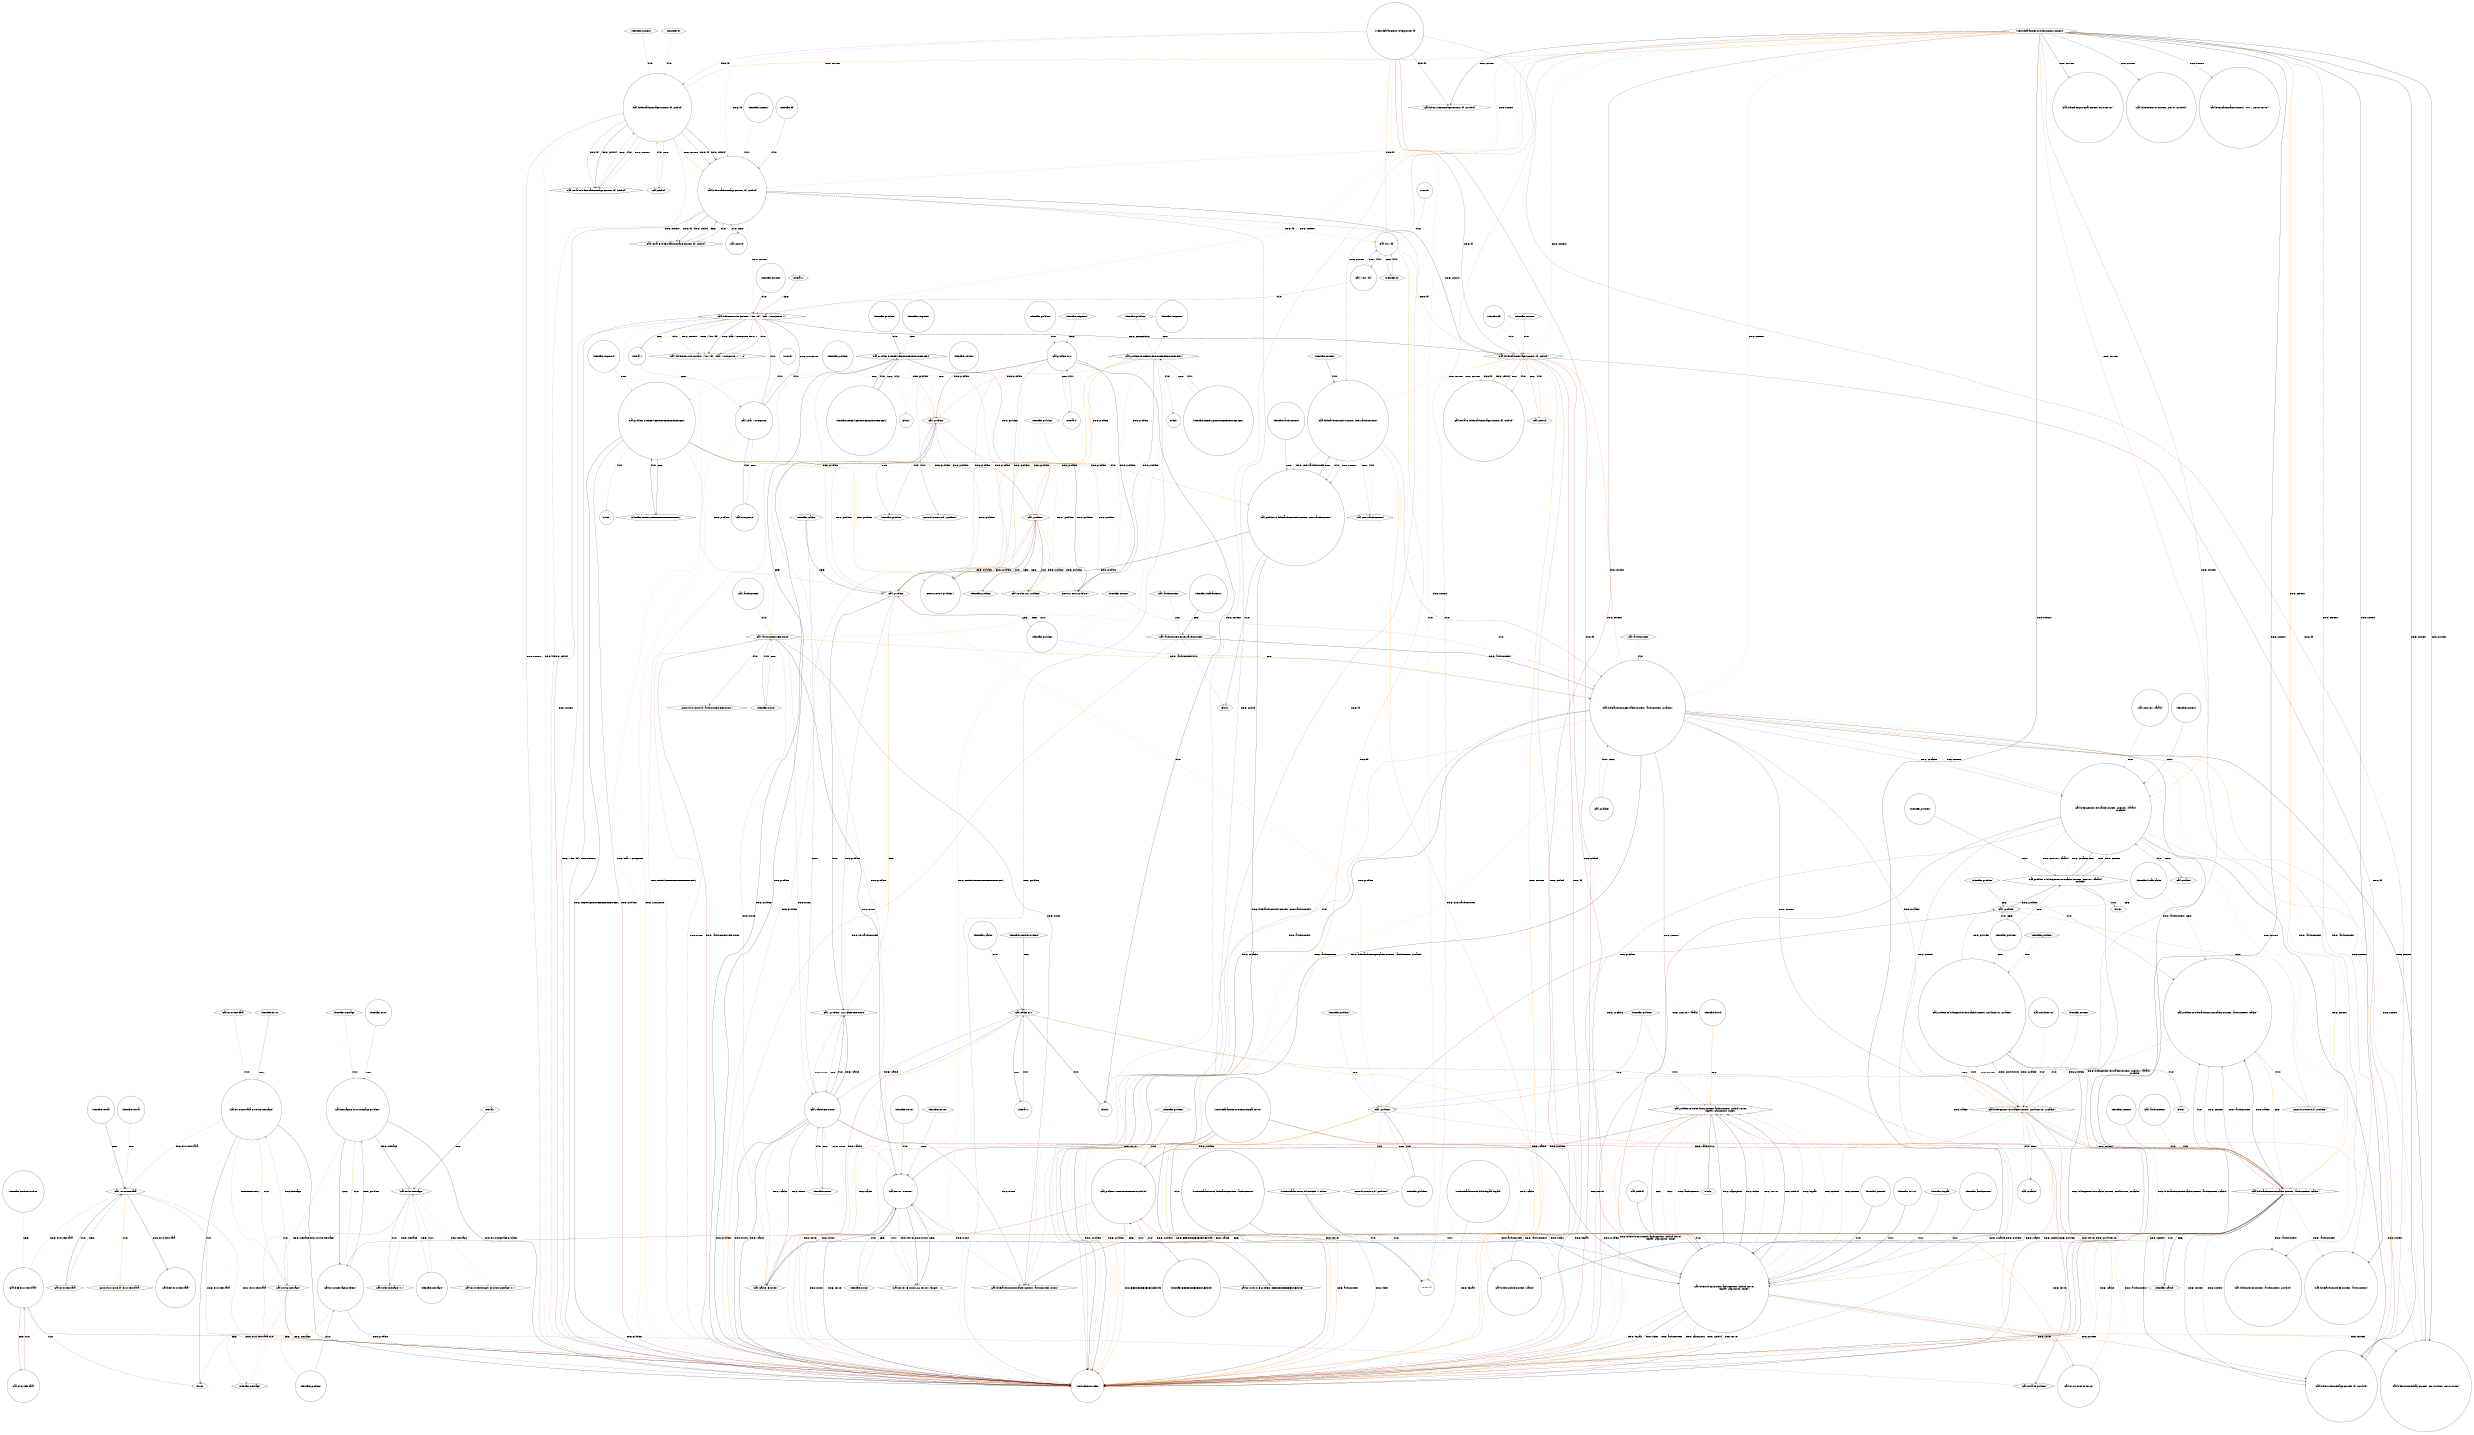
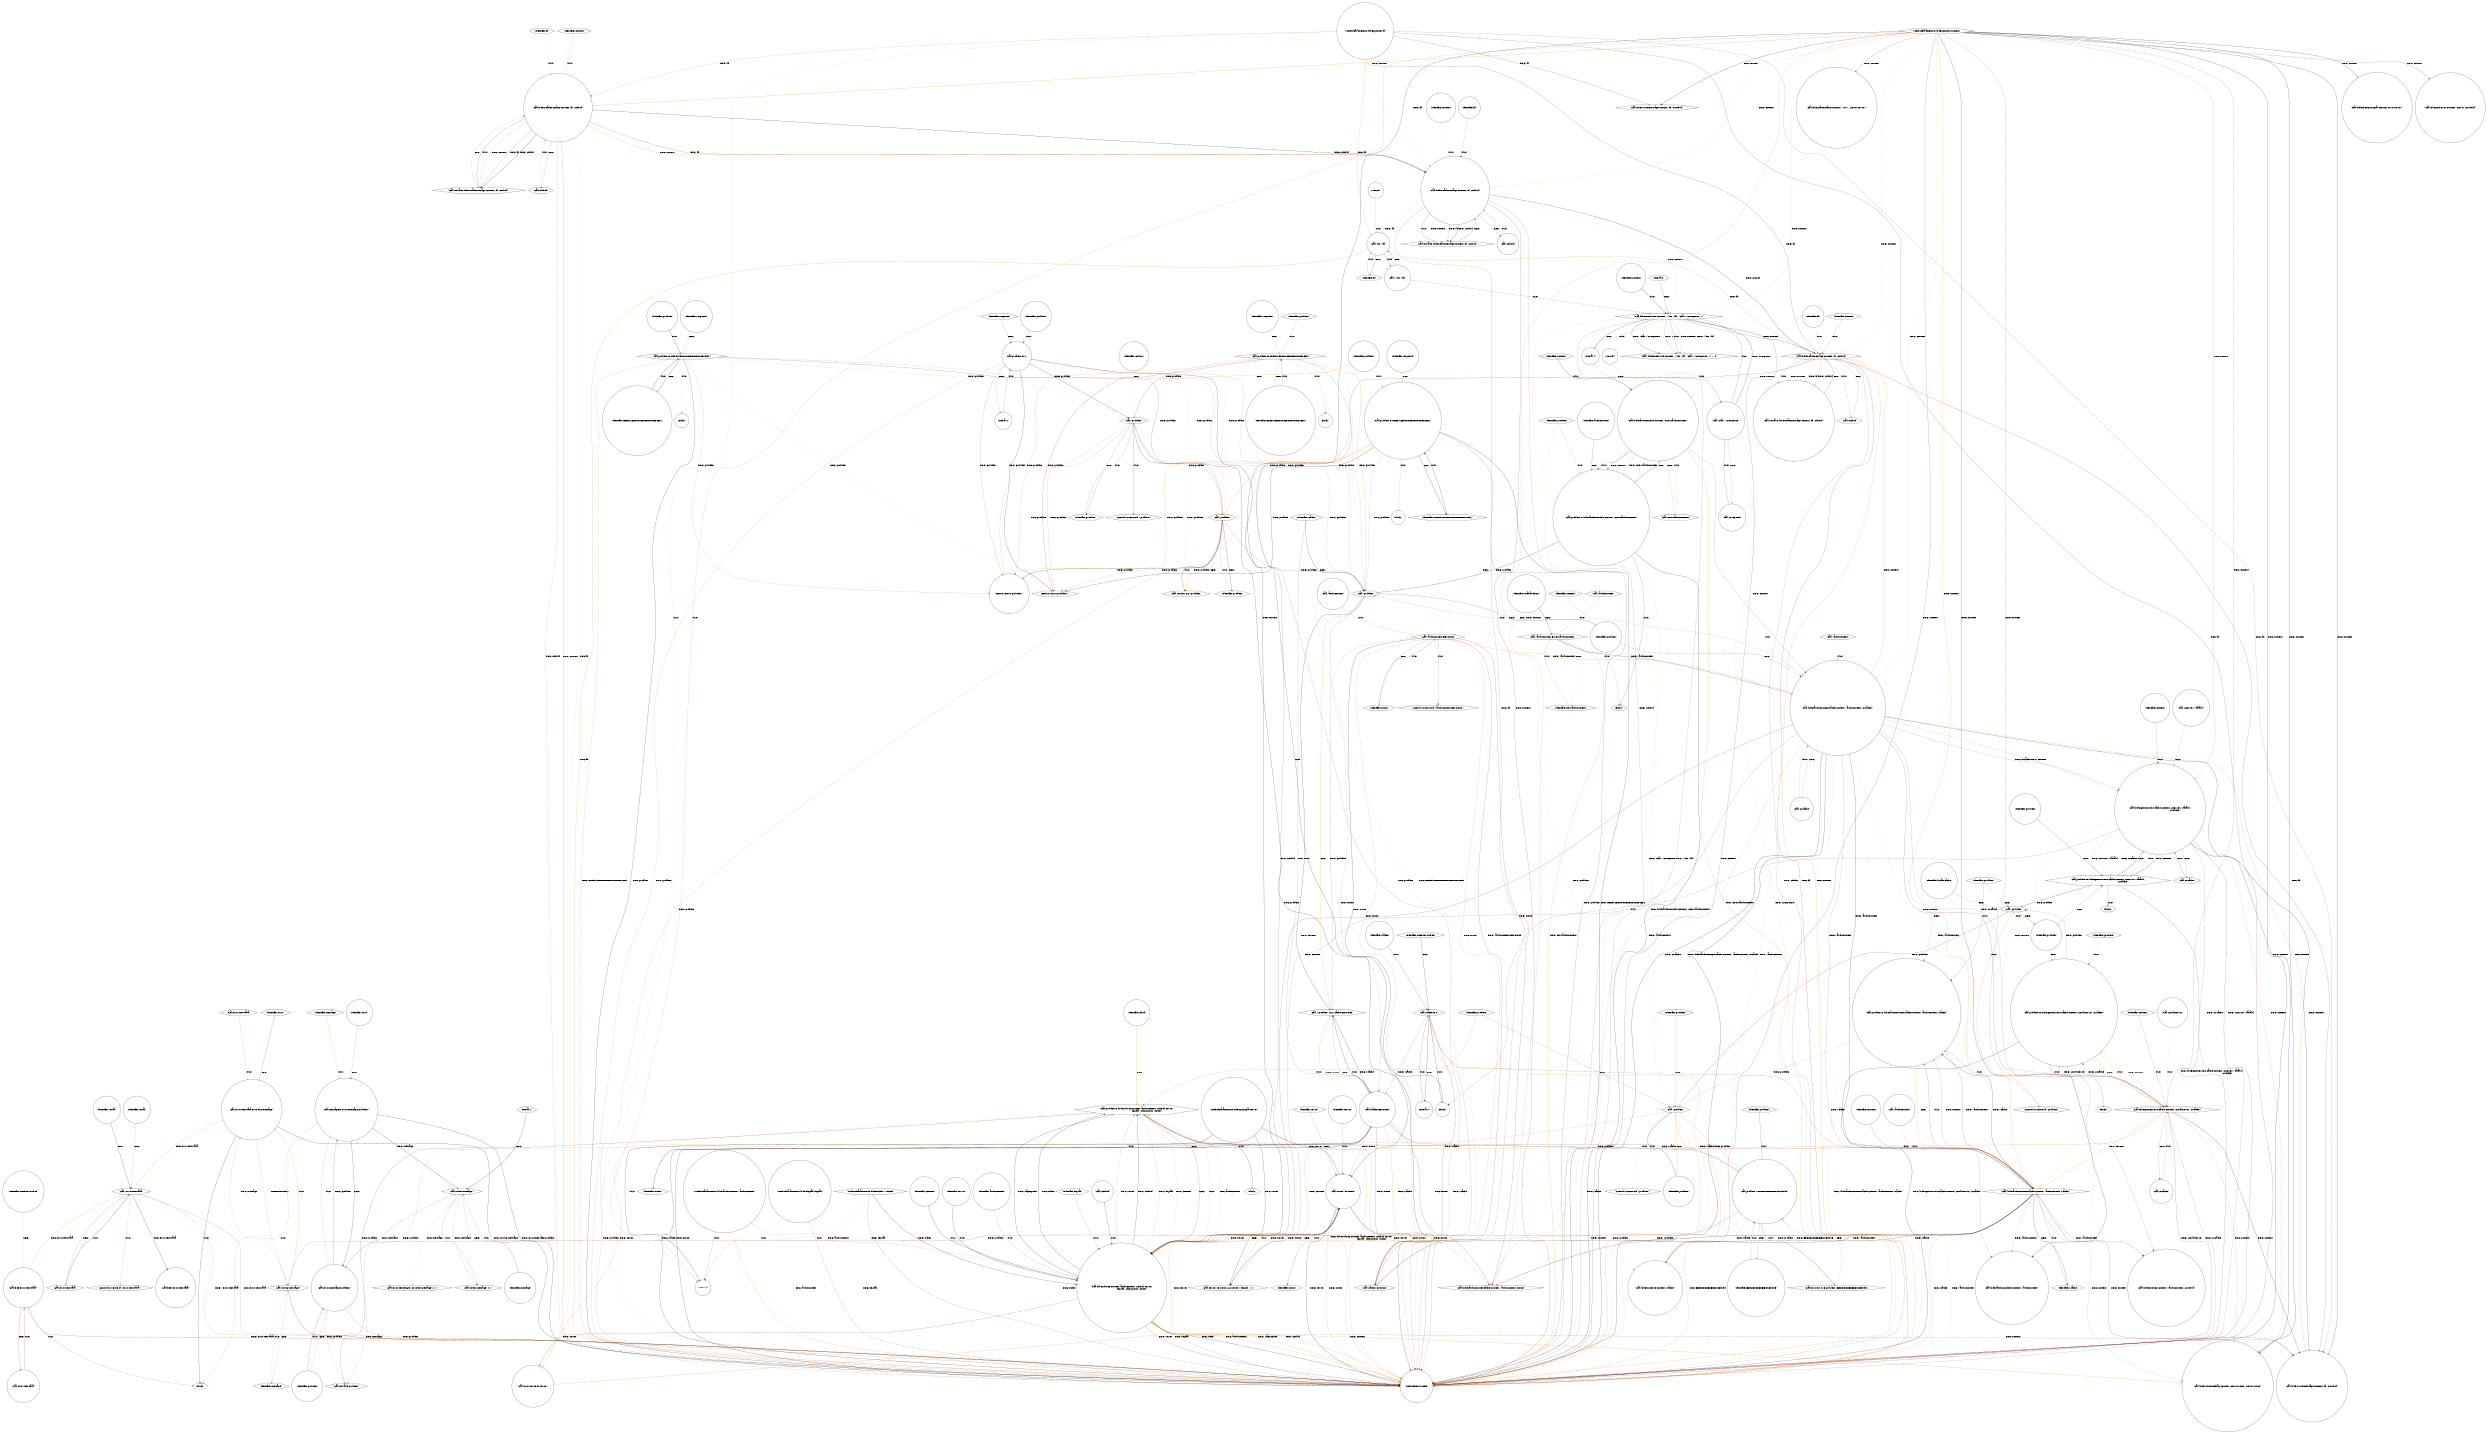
edge "(MethodParameterIn,krb5_context context)" -> "(Call,krb5_auth_con_init(context, &new_auth_context))": removed, label "DDG: context"
node "(Identifier,new_auth_context)": added
